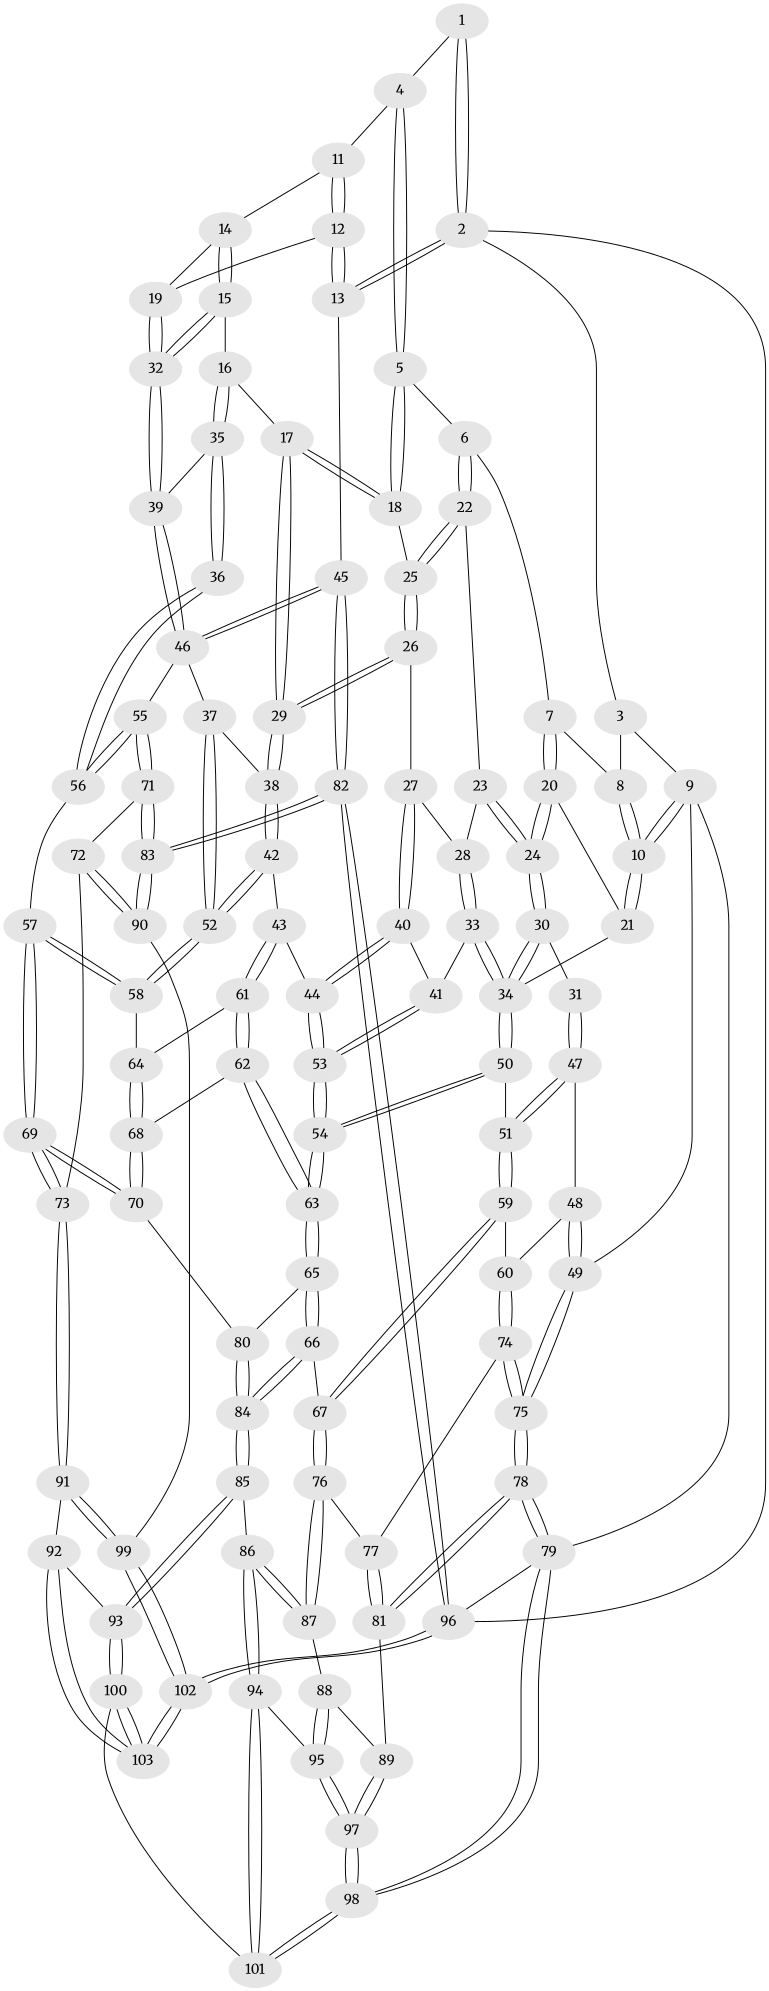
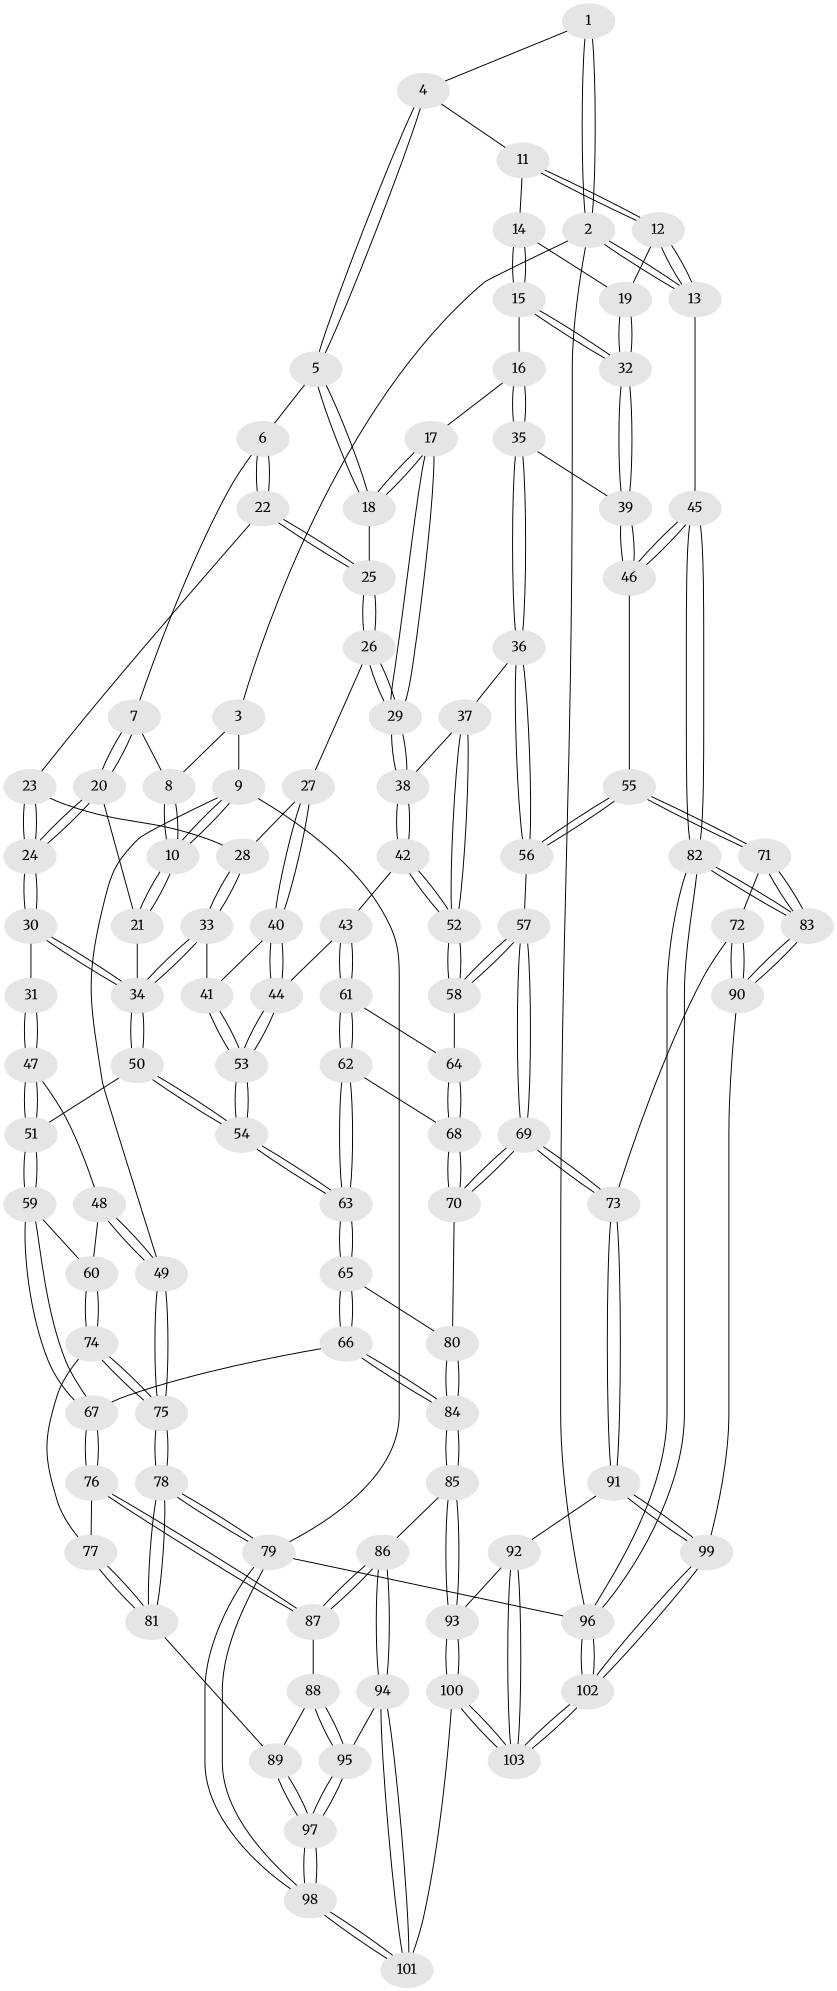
edge "46" -- "37": now "36" -- "37"
